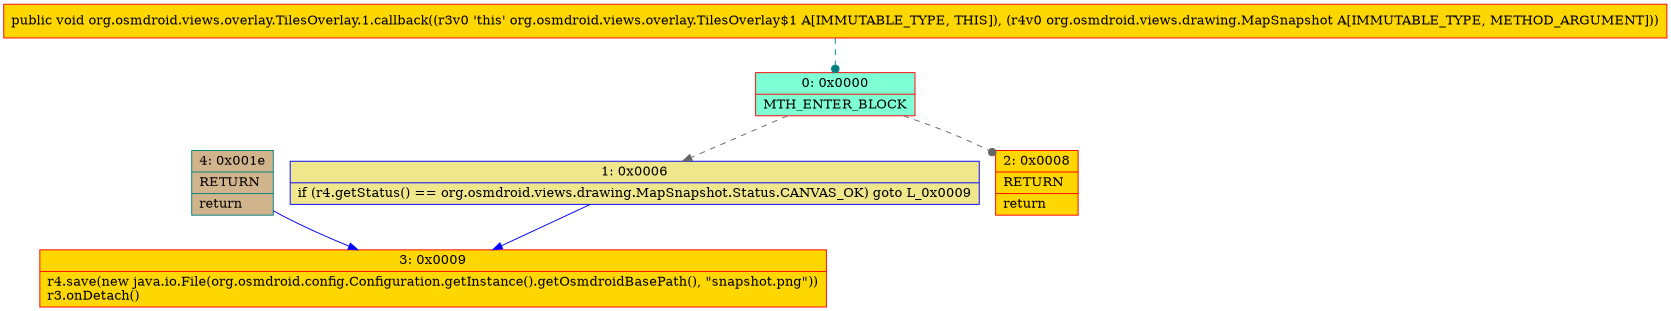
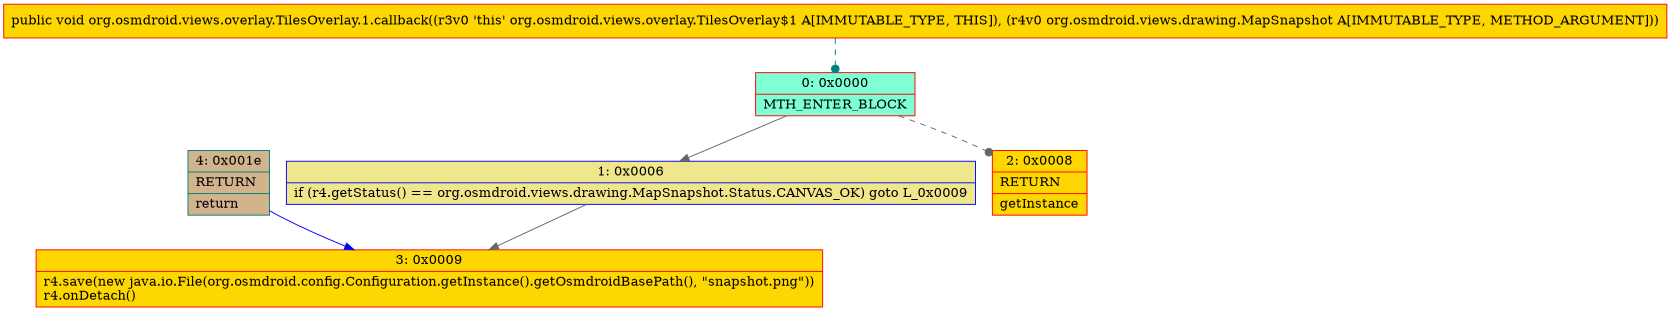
edge "0: 0x0000" -> "1: 0x0006": style dashed -> solid
node "2: 0x0008": text "return" -> "getInstance"
edge "1: 0x0006" -> "3: 0x0009": color blue -> gray40
node "3: 0x0009": text "r3.onDetach()" -> "r4.onDetach()"
